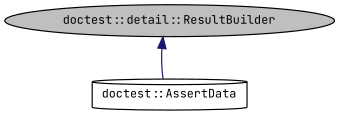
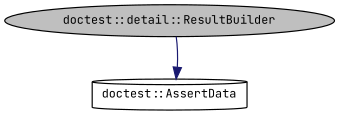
edge "doctest::AssertData" -> "doctest::detail::ResultBuilder": reversed
